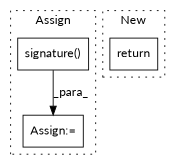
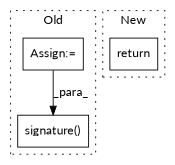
cluster "Assign": label "Assign" -> "Old"
edge "signature()" -> "Assign:=": reversed
